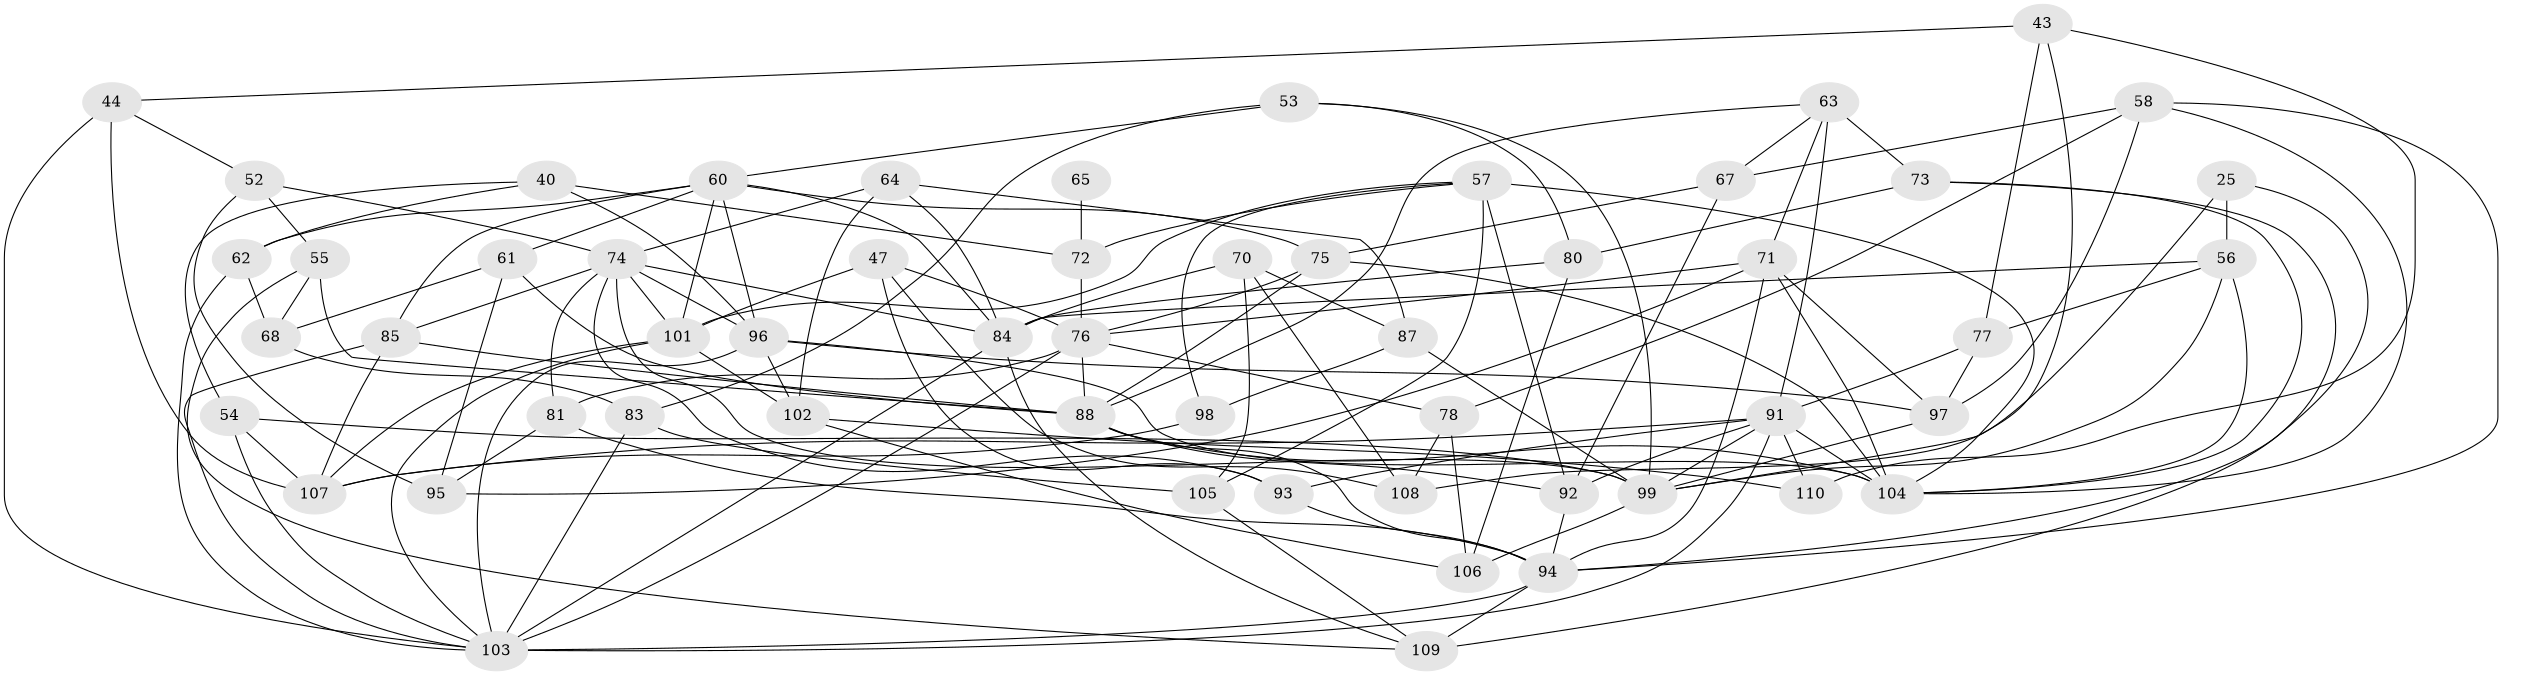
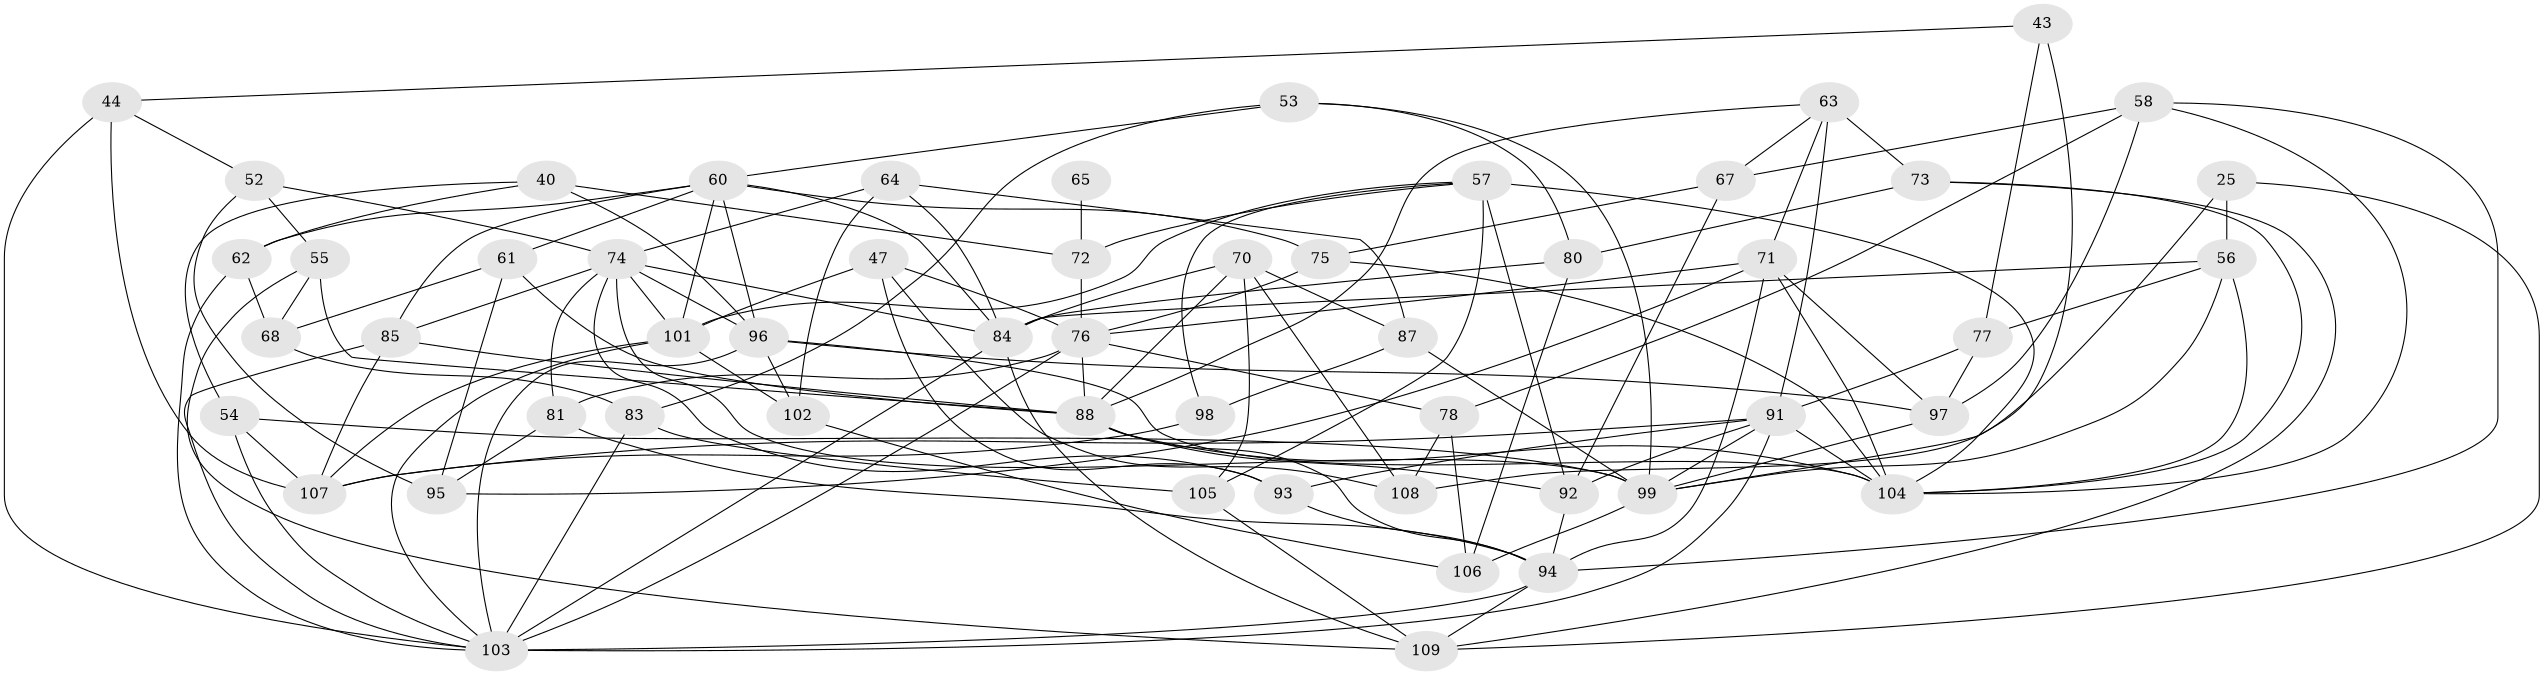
edge "75" -- "88": now "70" -- "88"
node "110": removed
edge "25" -- "94": now "25" -- "109"
